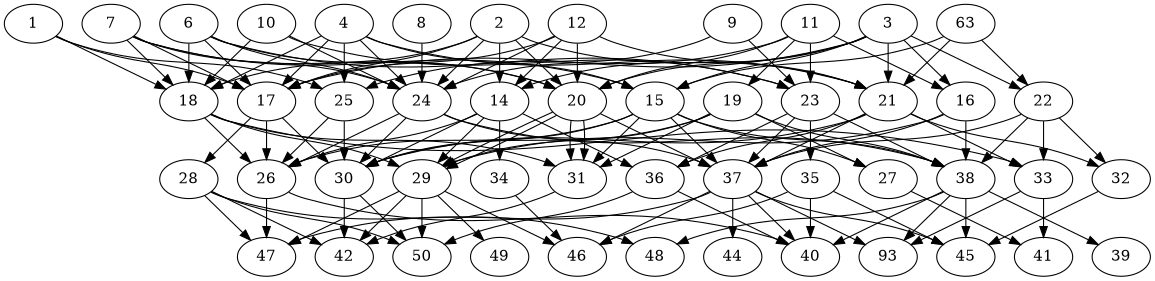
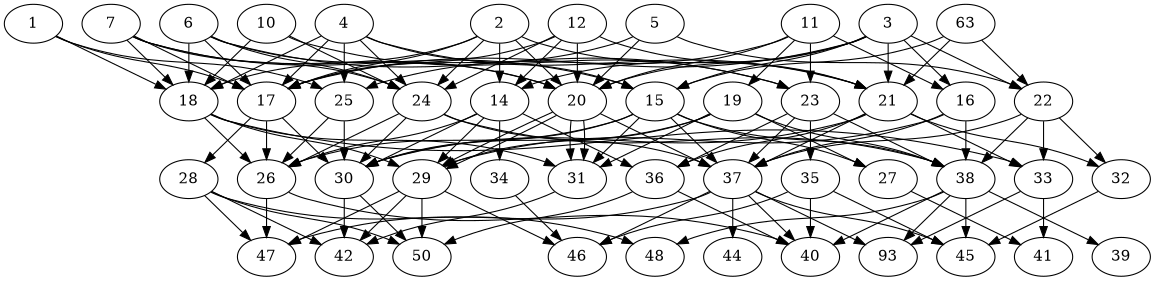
node "8": removed
node "5": added
node "9": removed
node "49": removed
